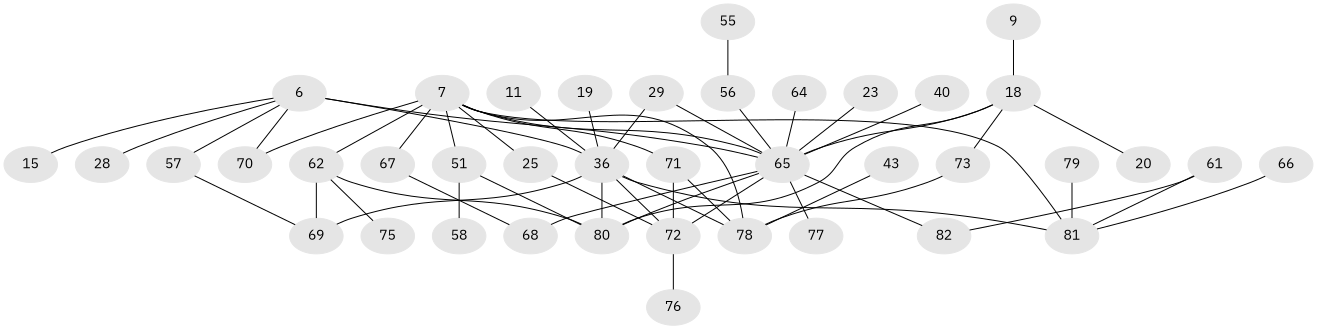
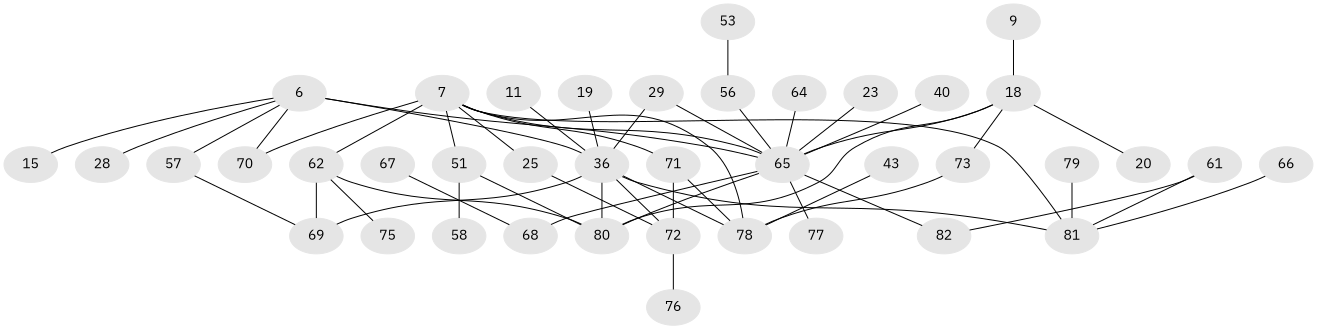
node "55": label "55" -> "53"
edge "7" -- "67": removed
edge "65" -- "72": removed
